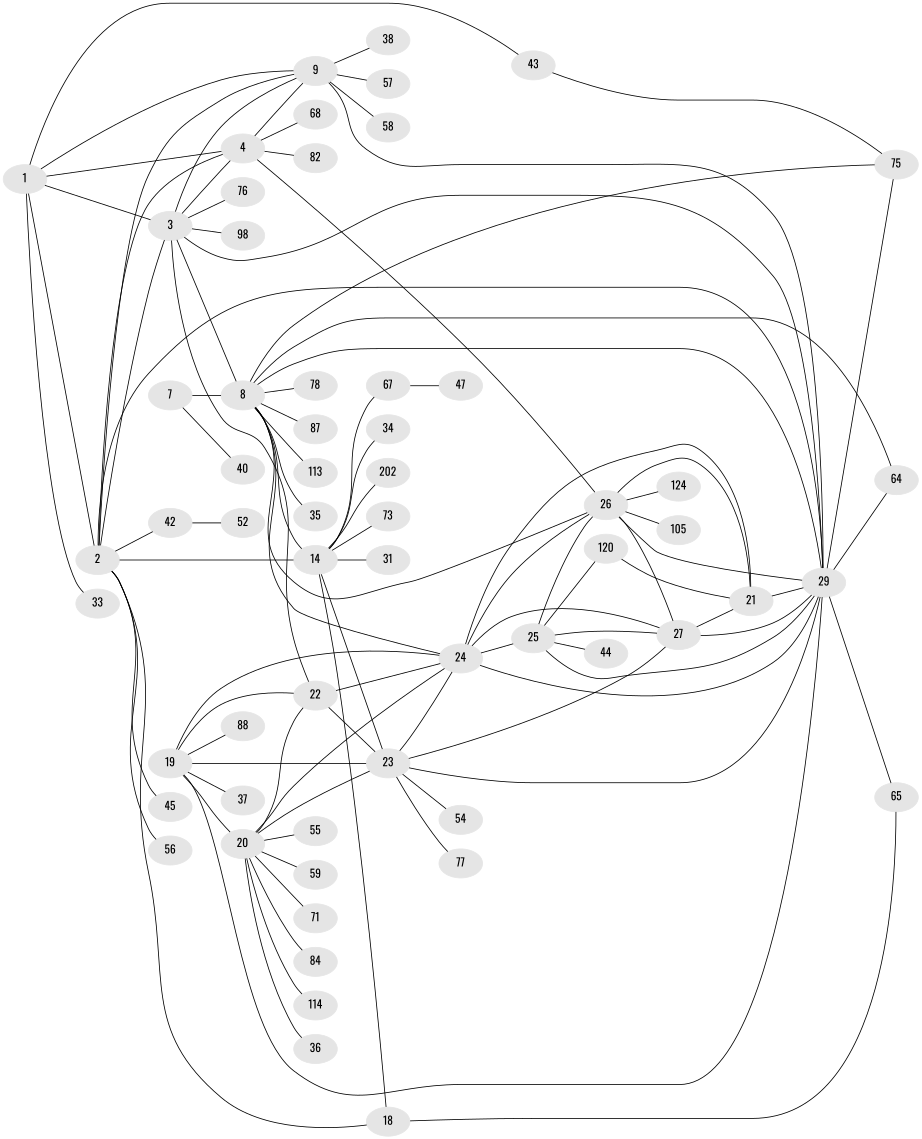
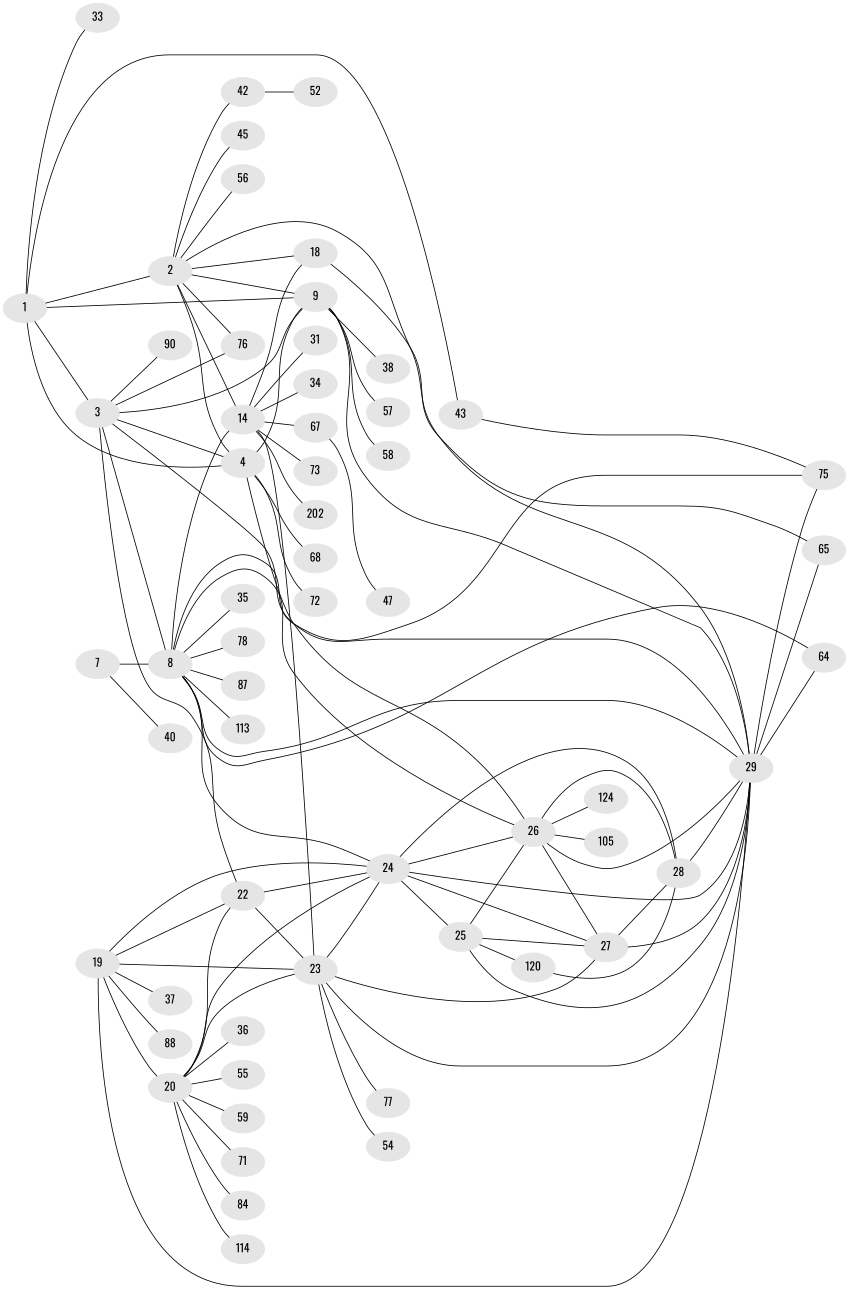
node "82": label "82" -> "72"
node "98": label "98" -> "90"
edge "3" -- "2": now "76" -- "2"
node "21": label "21" -> "28"
node "44": removed
